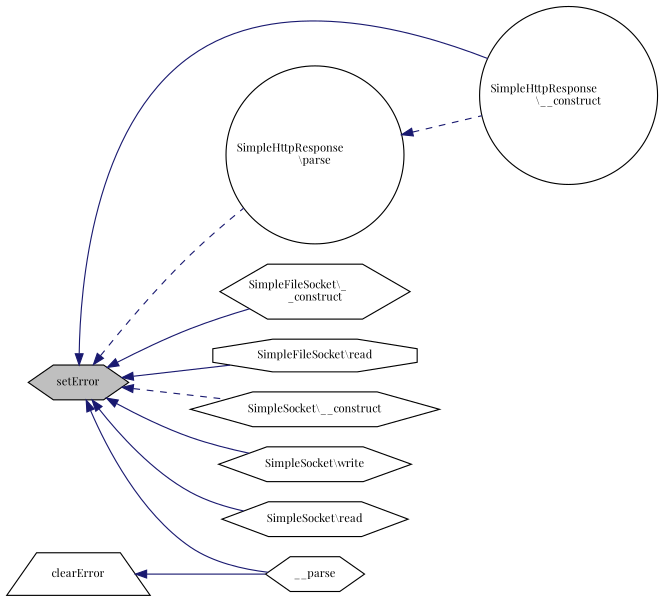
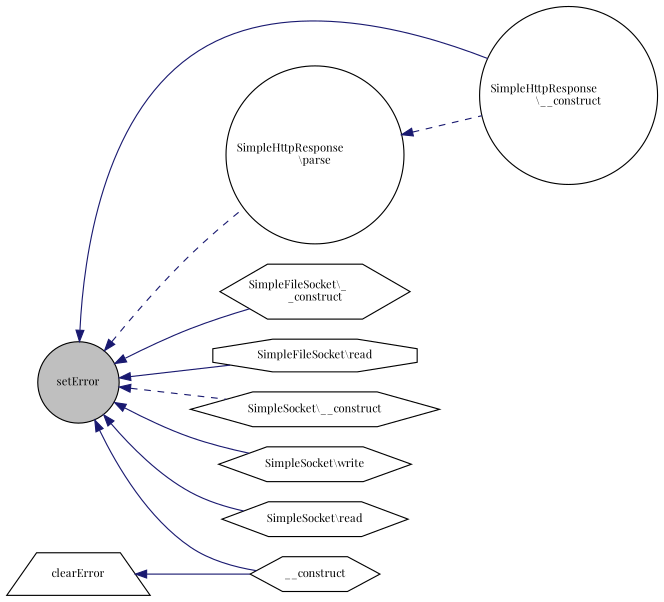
node "setError": shape hexagon -> circle
node "__parse": label "__parse" -> "__construct"
